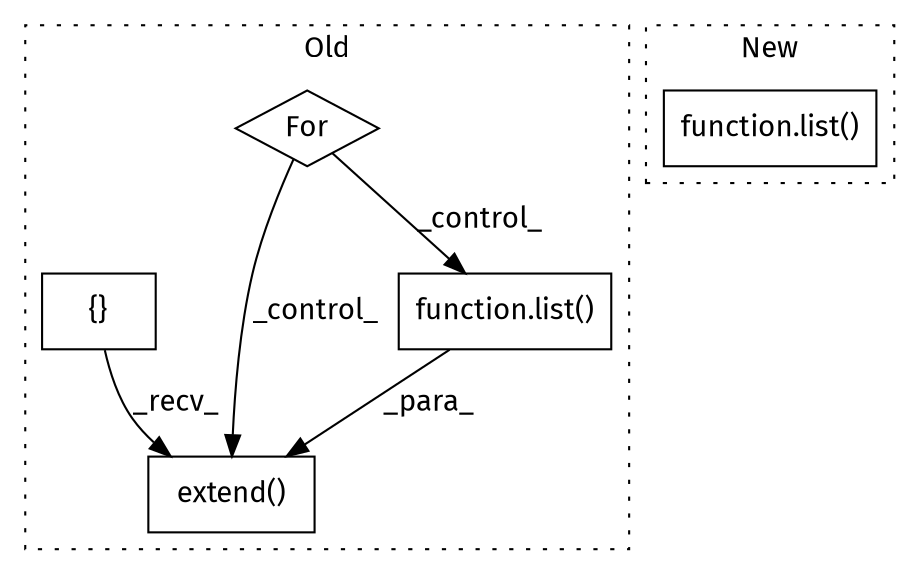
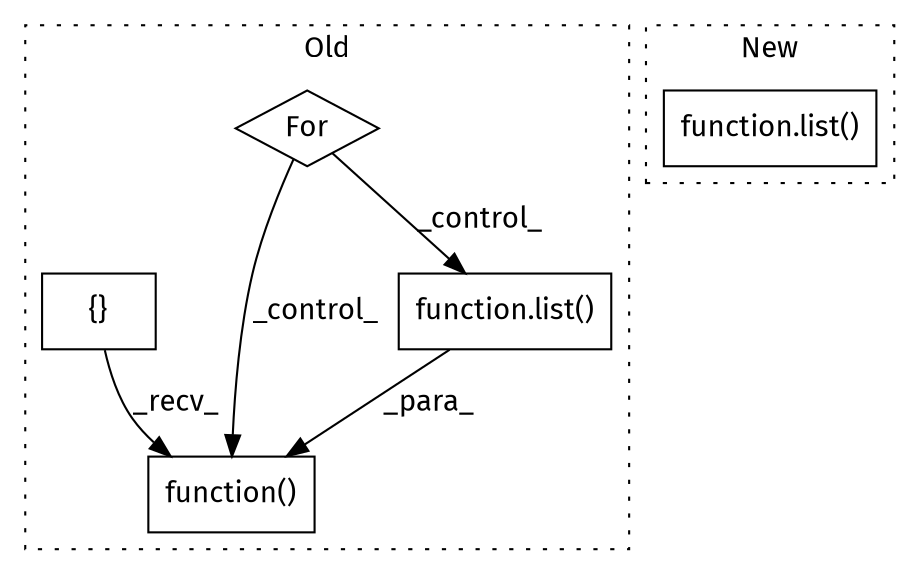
node "extend()": label "extend()" -> "function()"
